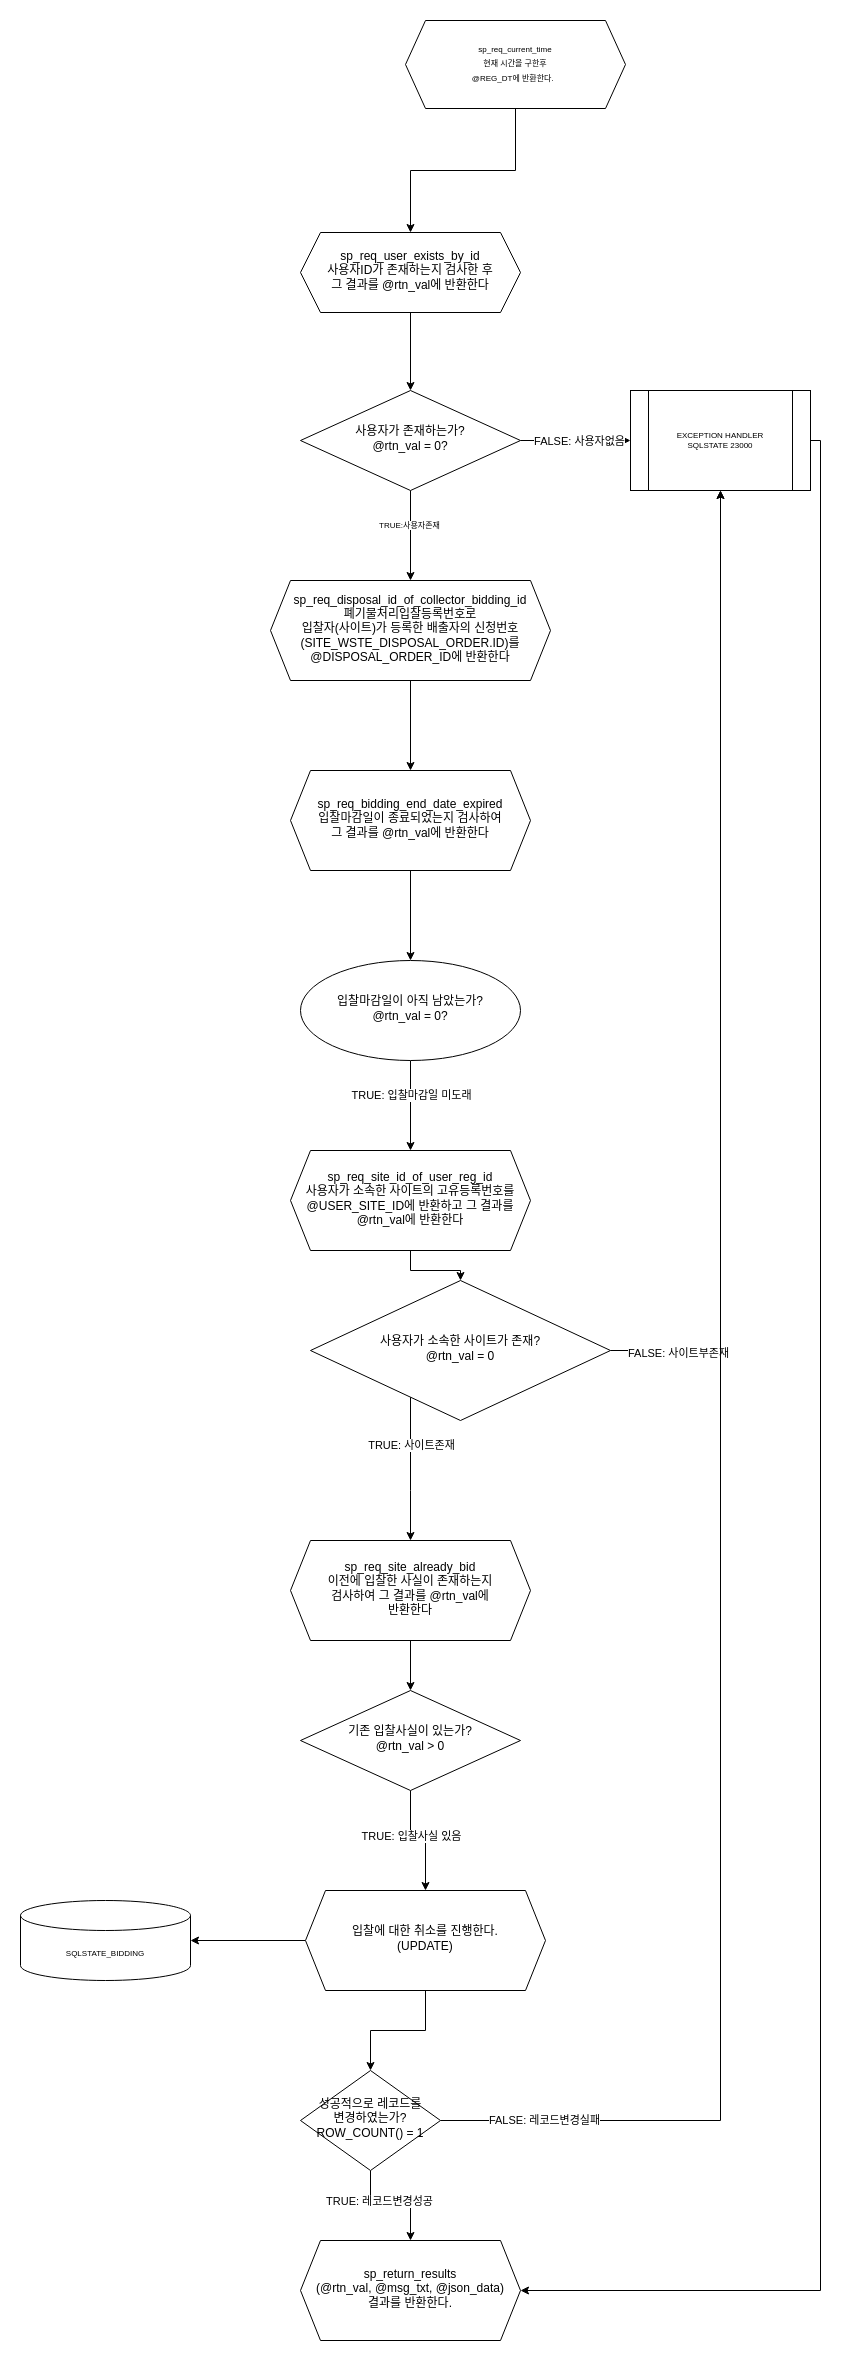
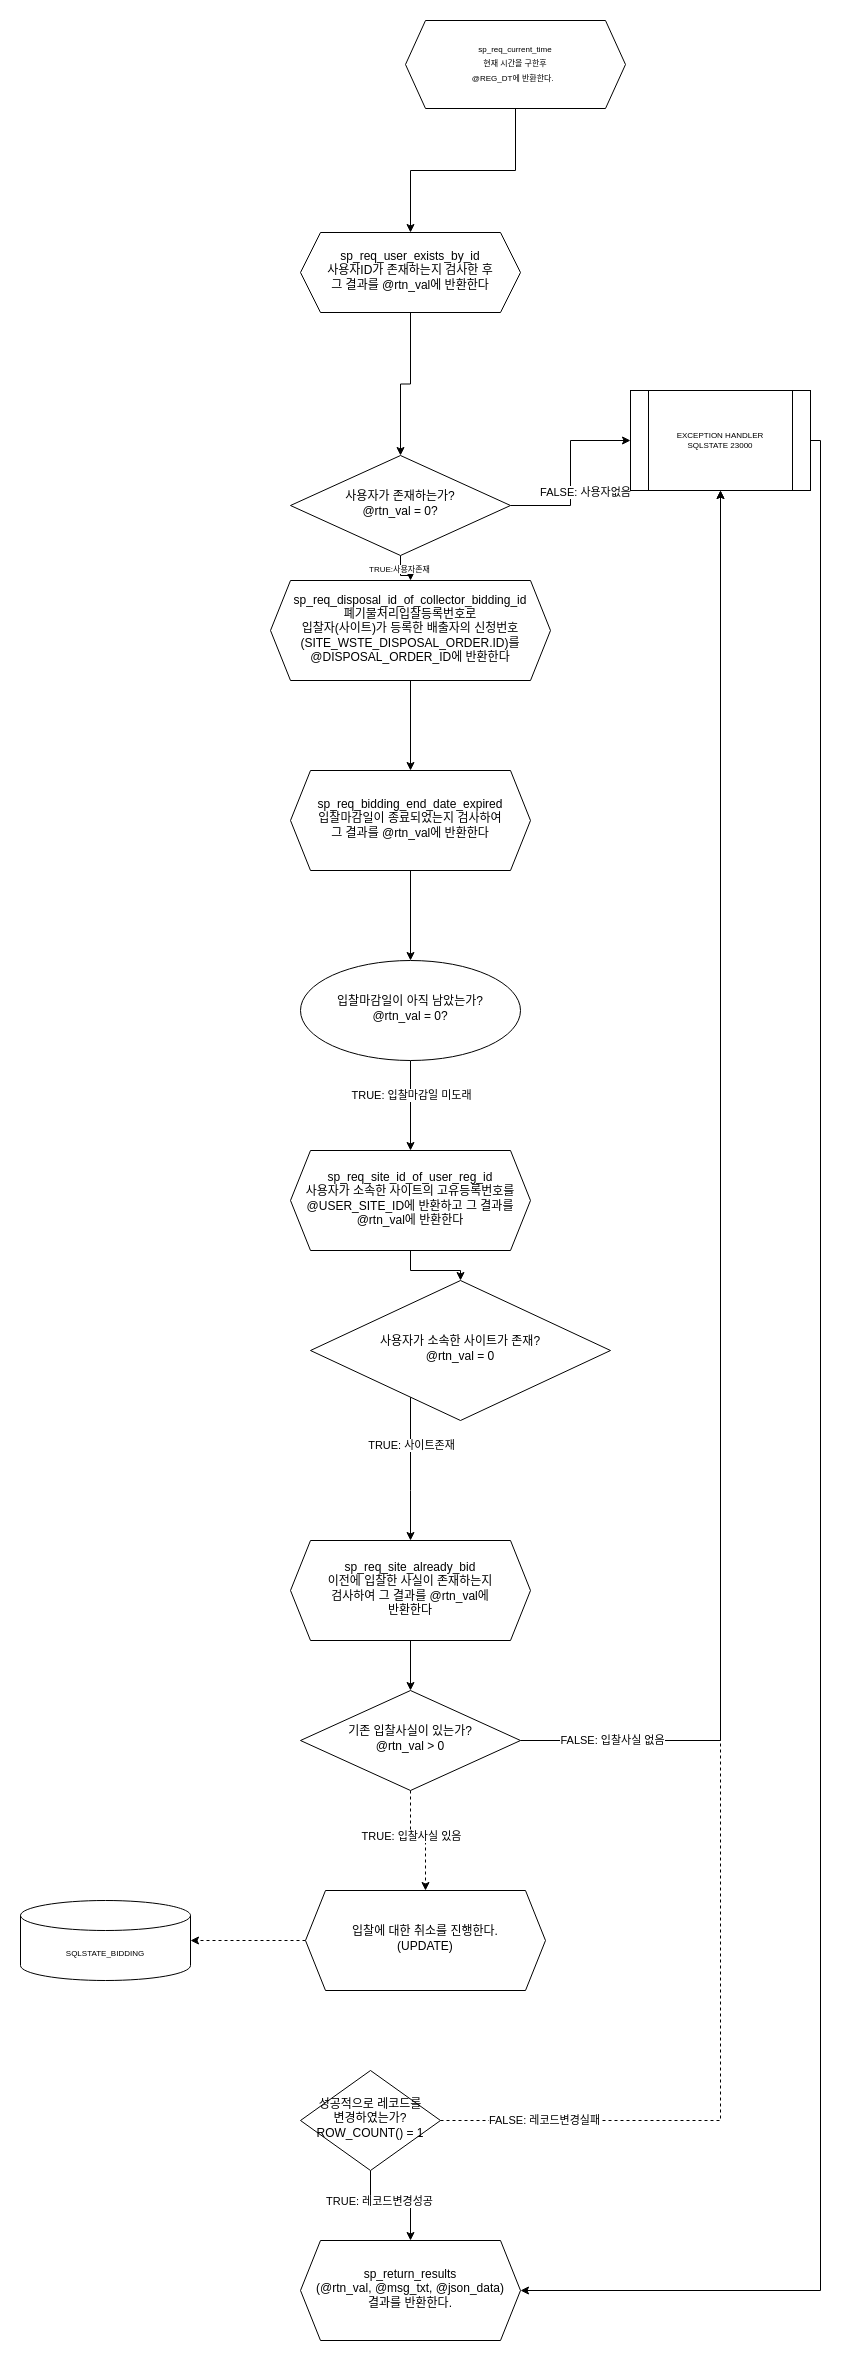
node "사용자가 존재하는가? @rtn_val = 0?": moved (411, 441) -> (401, 506)
edge "사용자가 소속한 사이트가 존재? @rtn_val = 0" -> "EXCEPTION HANDLER SQLSTATE 23000": removed, label "FALSE: 사이트부존재"
edge "기존 입찰사실이 있는가? @rtn_val > 0" -> "EXCEPTION HANDLER SQLSTATE 23000": added, label "FALSE: 입찰사실 없음"
edge "기존 입찰사실이 있는가? @rtn_val > 0" -> "입찰에 대한 취소를 진행한다. (UPDATE)": style solid -> dashed
edge "입찰에 대한 취소를 진행한다. (UPDATE)" -> "SQLSTATE_BIDDING": style solid -> dashed
edge "성공적으로 레코드를 변경하였는가? ROW_COUNT() = 1" -> "EXCEPTION HANDLER SQLSTATE 23000": style solid -> dashed
edge "입찰에 대한 취소를 진행한다. (UPDATE)" -> "성공적으로 레코드를 변경하였는가? ROW_COUNT() = 1": removed
